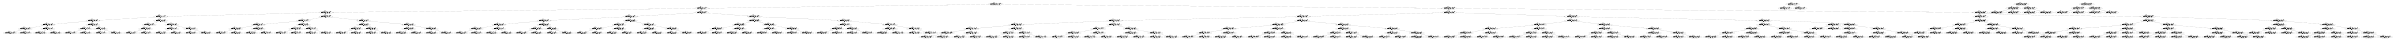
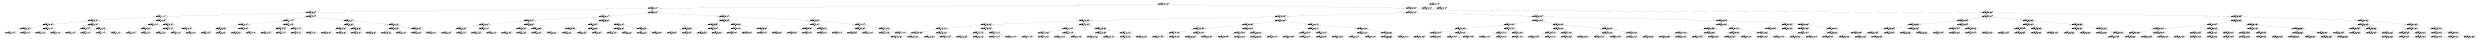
node "Node{data=[9239, 9239]}": added
node "Node{data=[732, 732]}": removed
node "Node{data=[830, 830]}": removed
node "Node{data=[9115, 9115]}": removed
